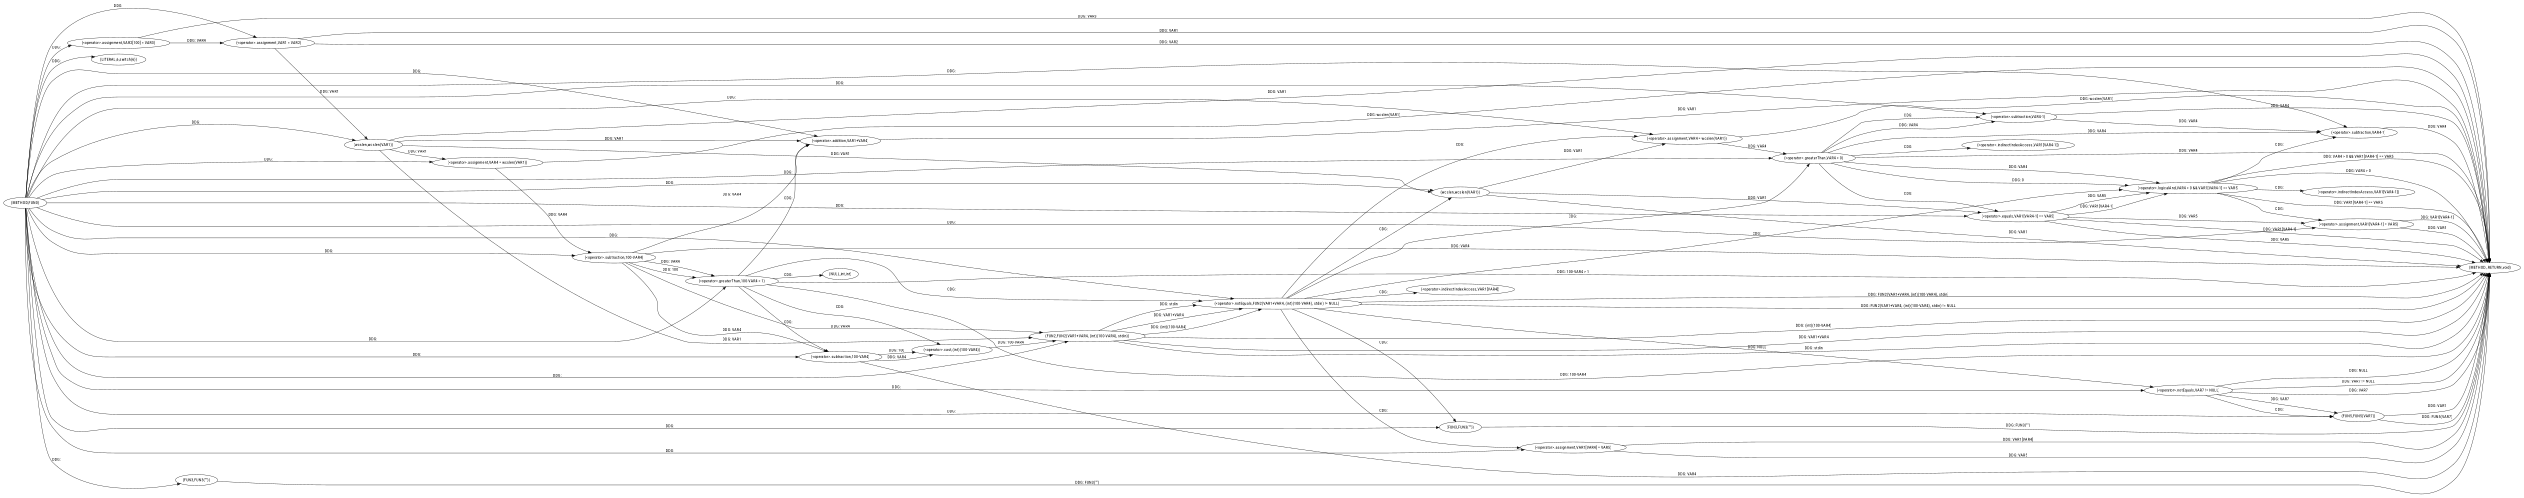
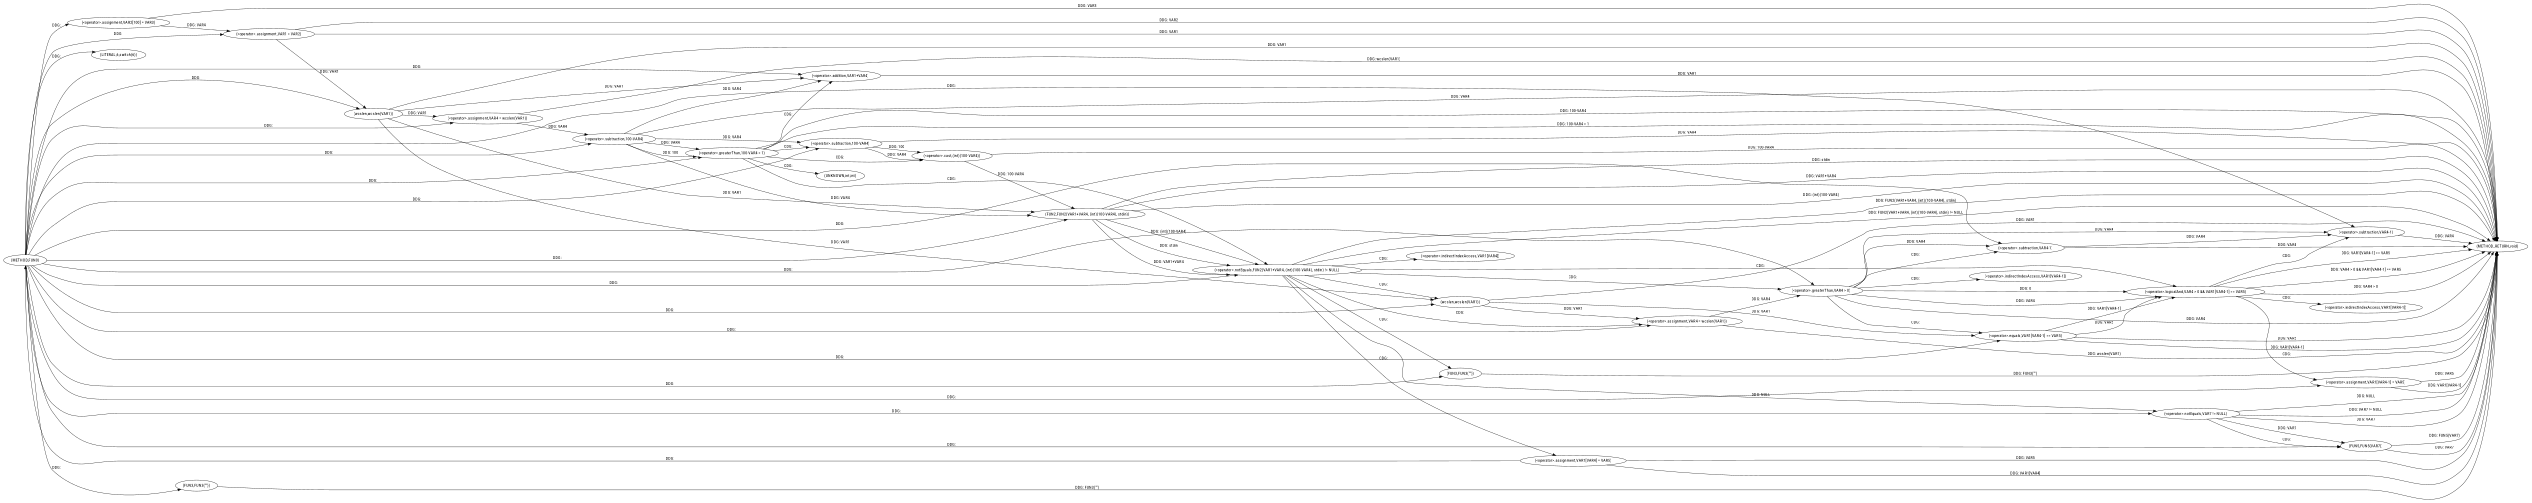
edge "(<operator>.cast,(int)(100-VAR4))" -> "(METHOD_RETURN,void)": added, label "DDG: 100-VAR4"
edge "(<operator>.equals,VAR1[VAR4-1] == VAR5)" -> "(<operator>.assignment,VAR1[VAR4-1] = VAR5)": removed, label "DDG: VAR5"
node "(NULL,int,int)": label "(NULL,int,int)" -> "(UNKNOWN,int,int)"
edge "(METHOD,FUN0)" -> "(<operator>.assignment,VAR1[VAR4] = VAR5)": reversed
